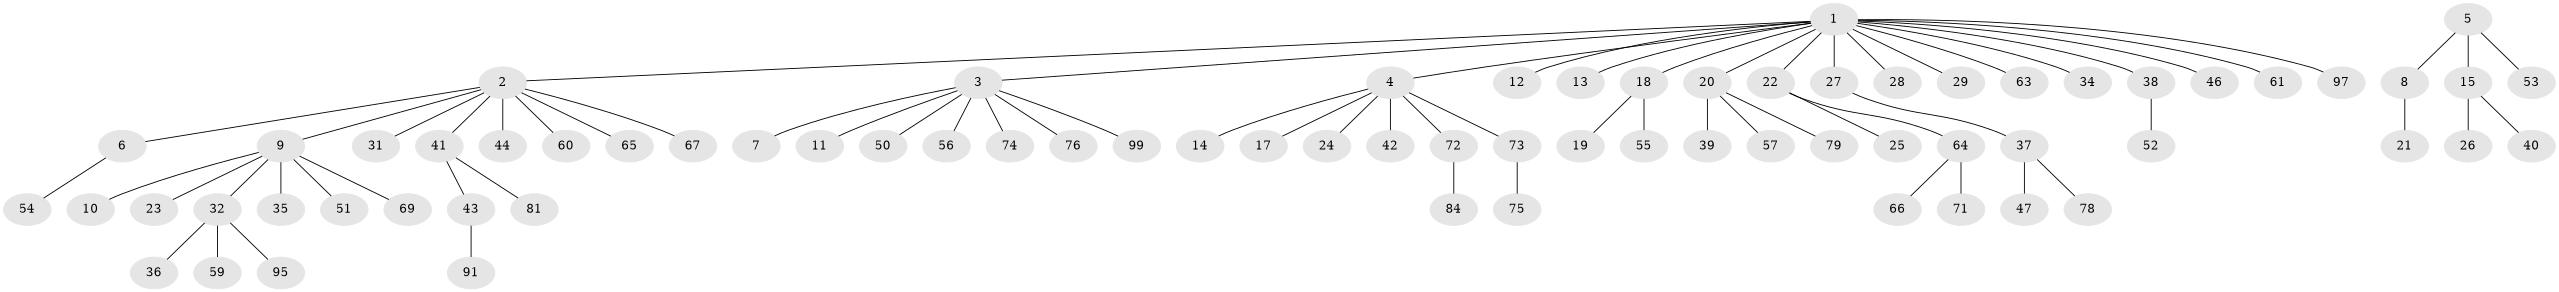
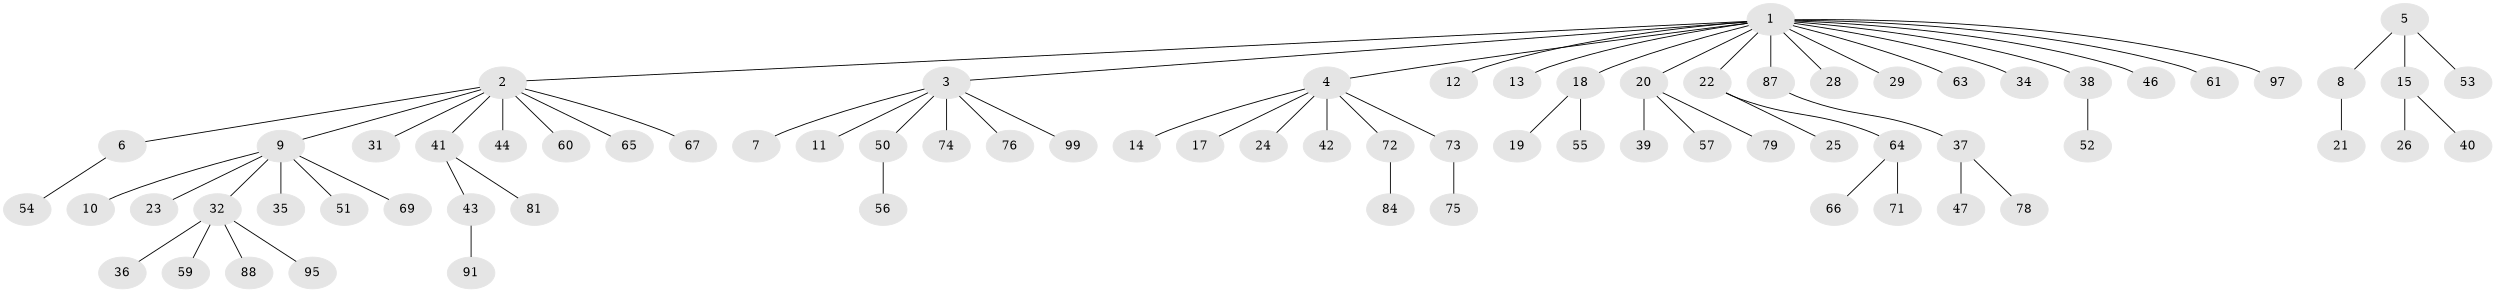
node "27": label "27" -> "87"
edge "3" -- "56": now "50" -- "56"
node "88": added
